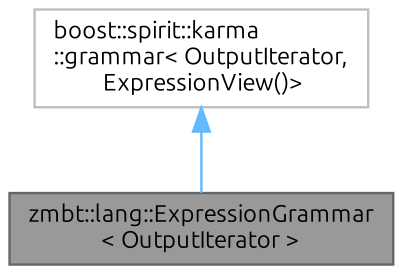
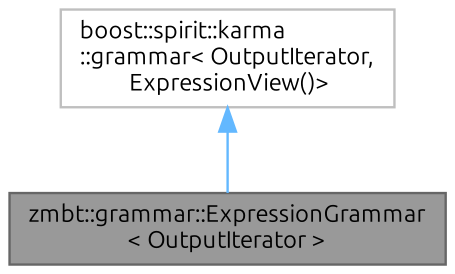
node "zmbt::lang::ExpressionGrammar < OutputIterator >": label "zmbt::lang::ExpressionGrammar < OutputIterator >" -> "zmbt::grammar::ExpressionGrammar < OutputIterator >"
